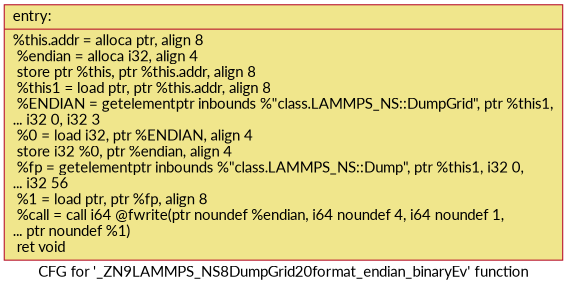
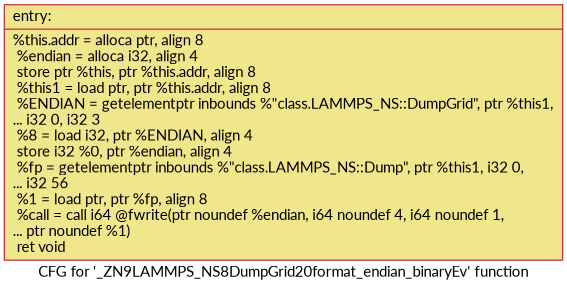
node "entry:": text "%0 = load i32, ptr %ENDIAN, align 4" -> "%8 = load i32, ptr %ENDIAN, align 4"
